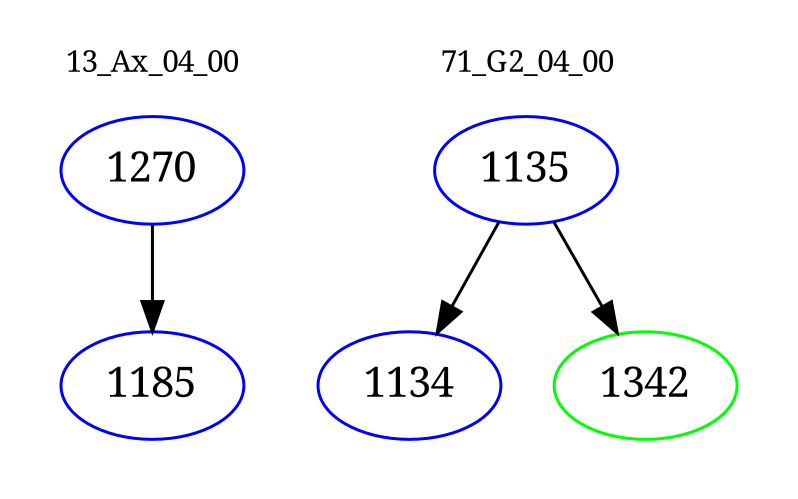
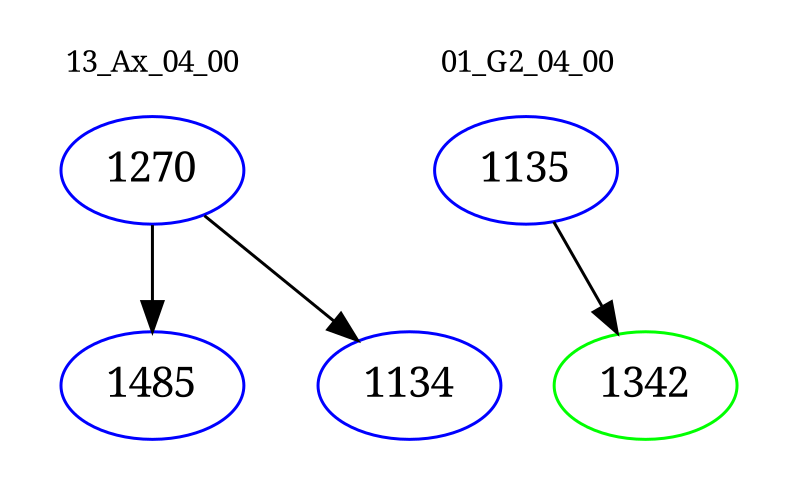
cluster "71_G2_04_00": label "71_G2_04_00" -> "01_G2_04_00"
edge "1135" -> "1134": now "1270" -> "1134"
node "1185": label "1185" -> "1485"
